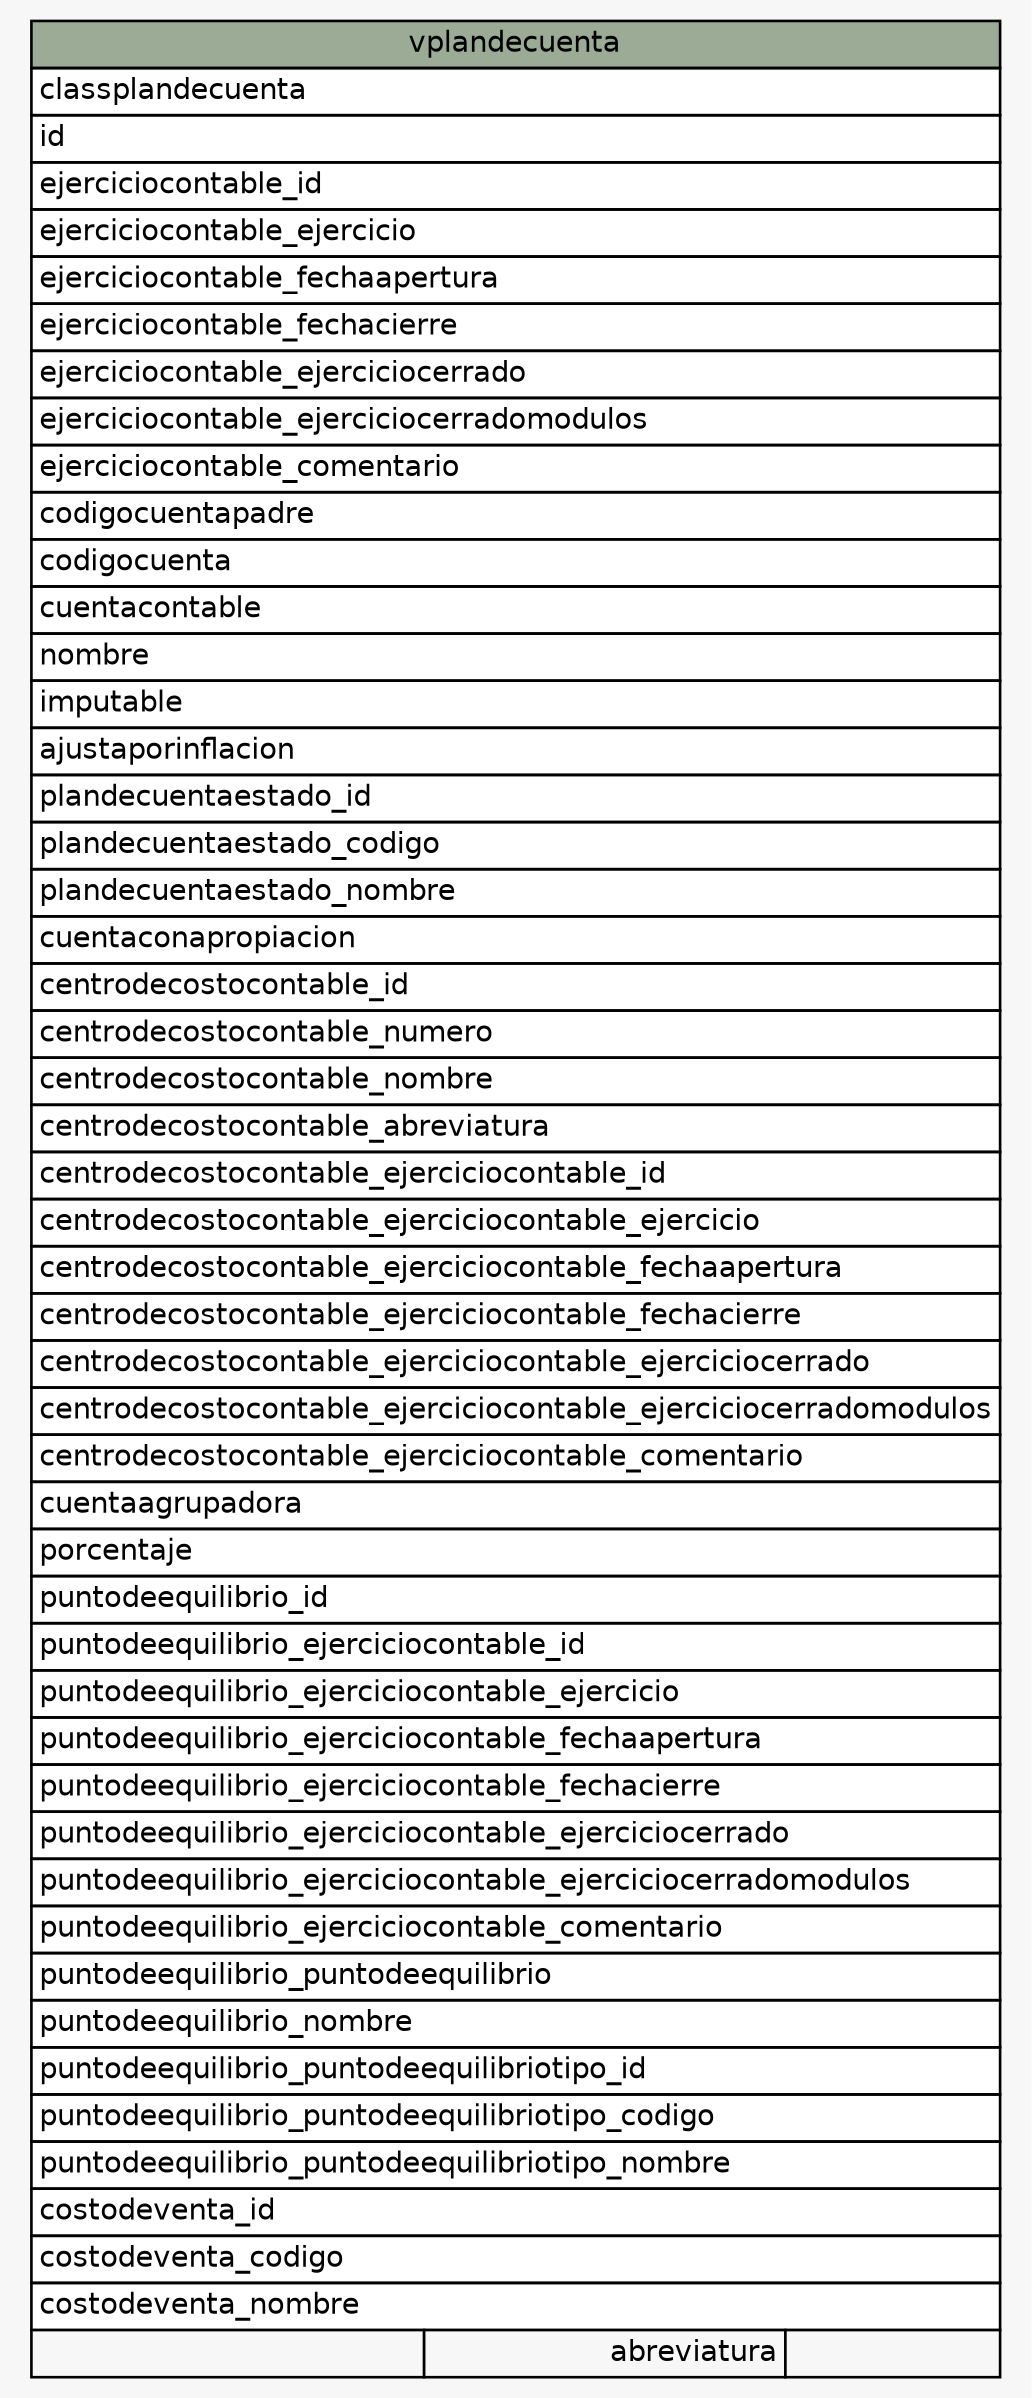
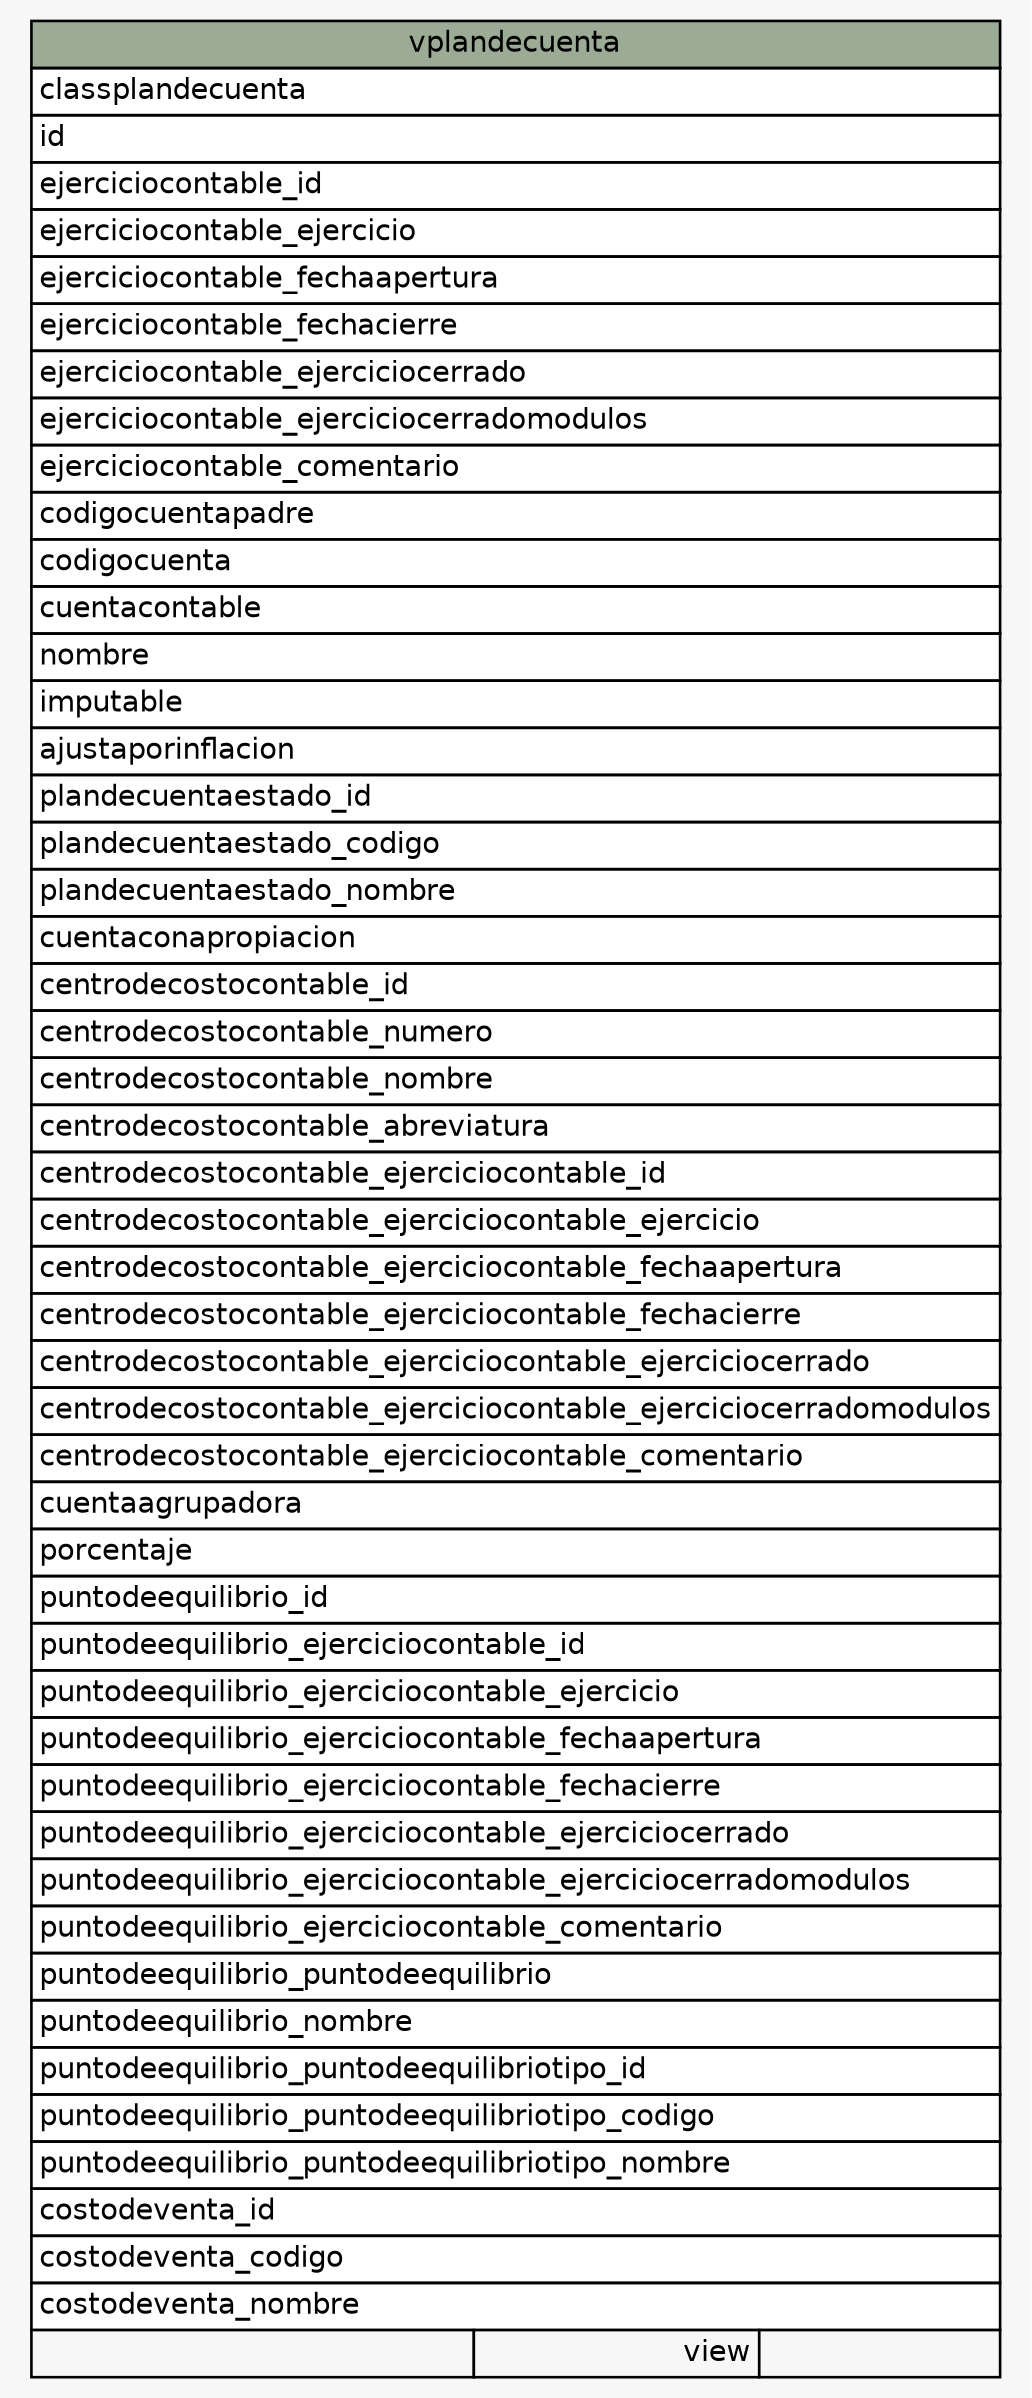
node "vplandecuenta": text "abreviatura" -> "view"
